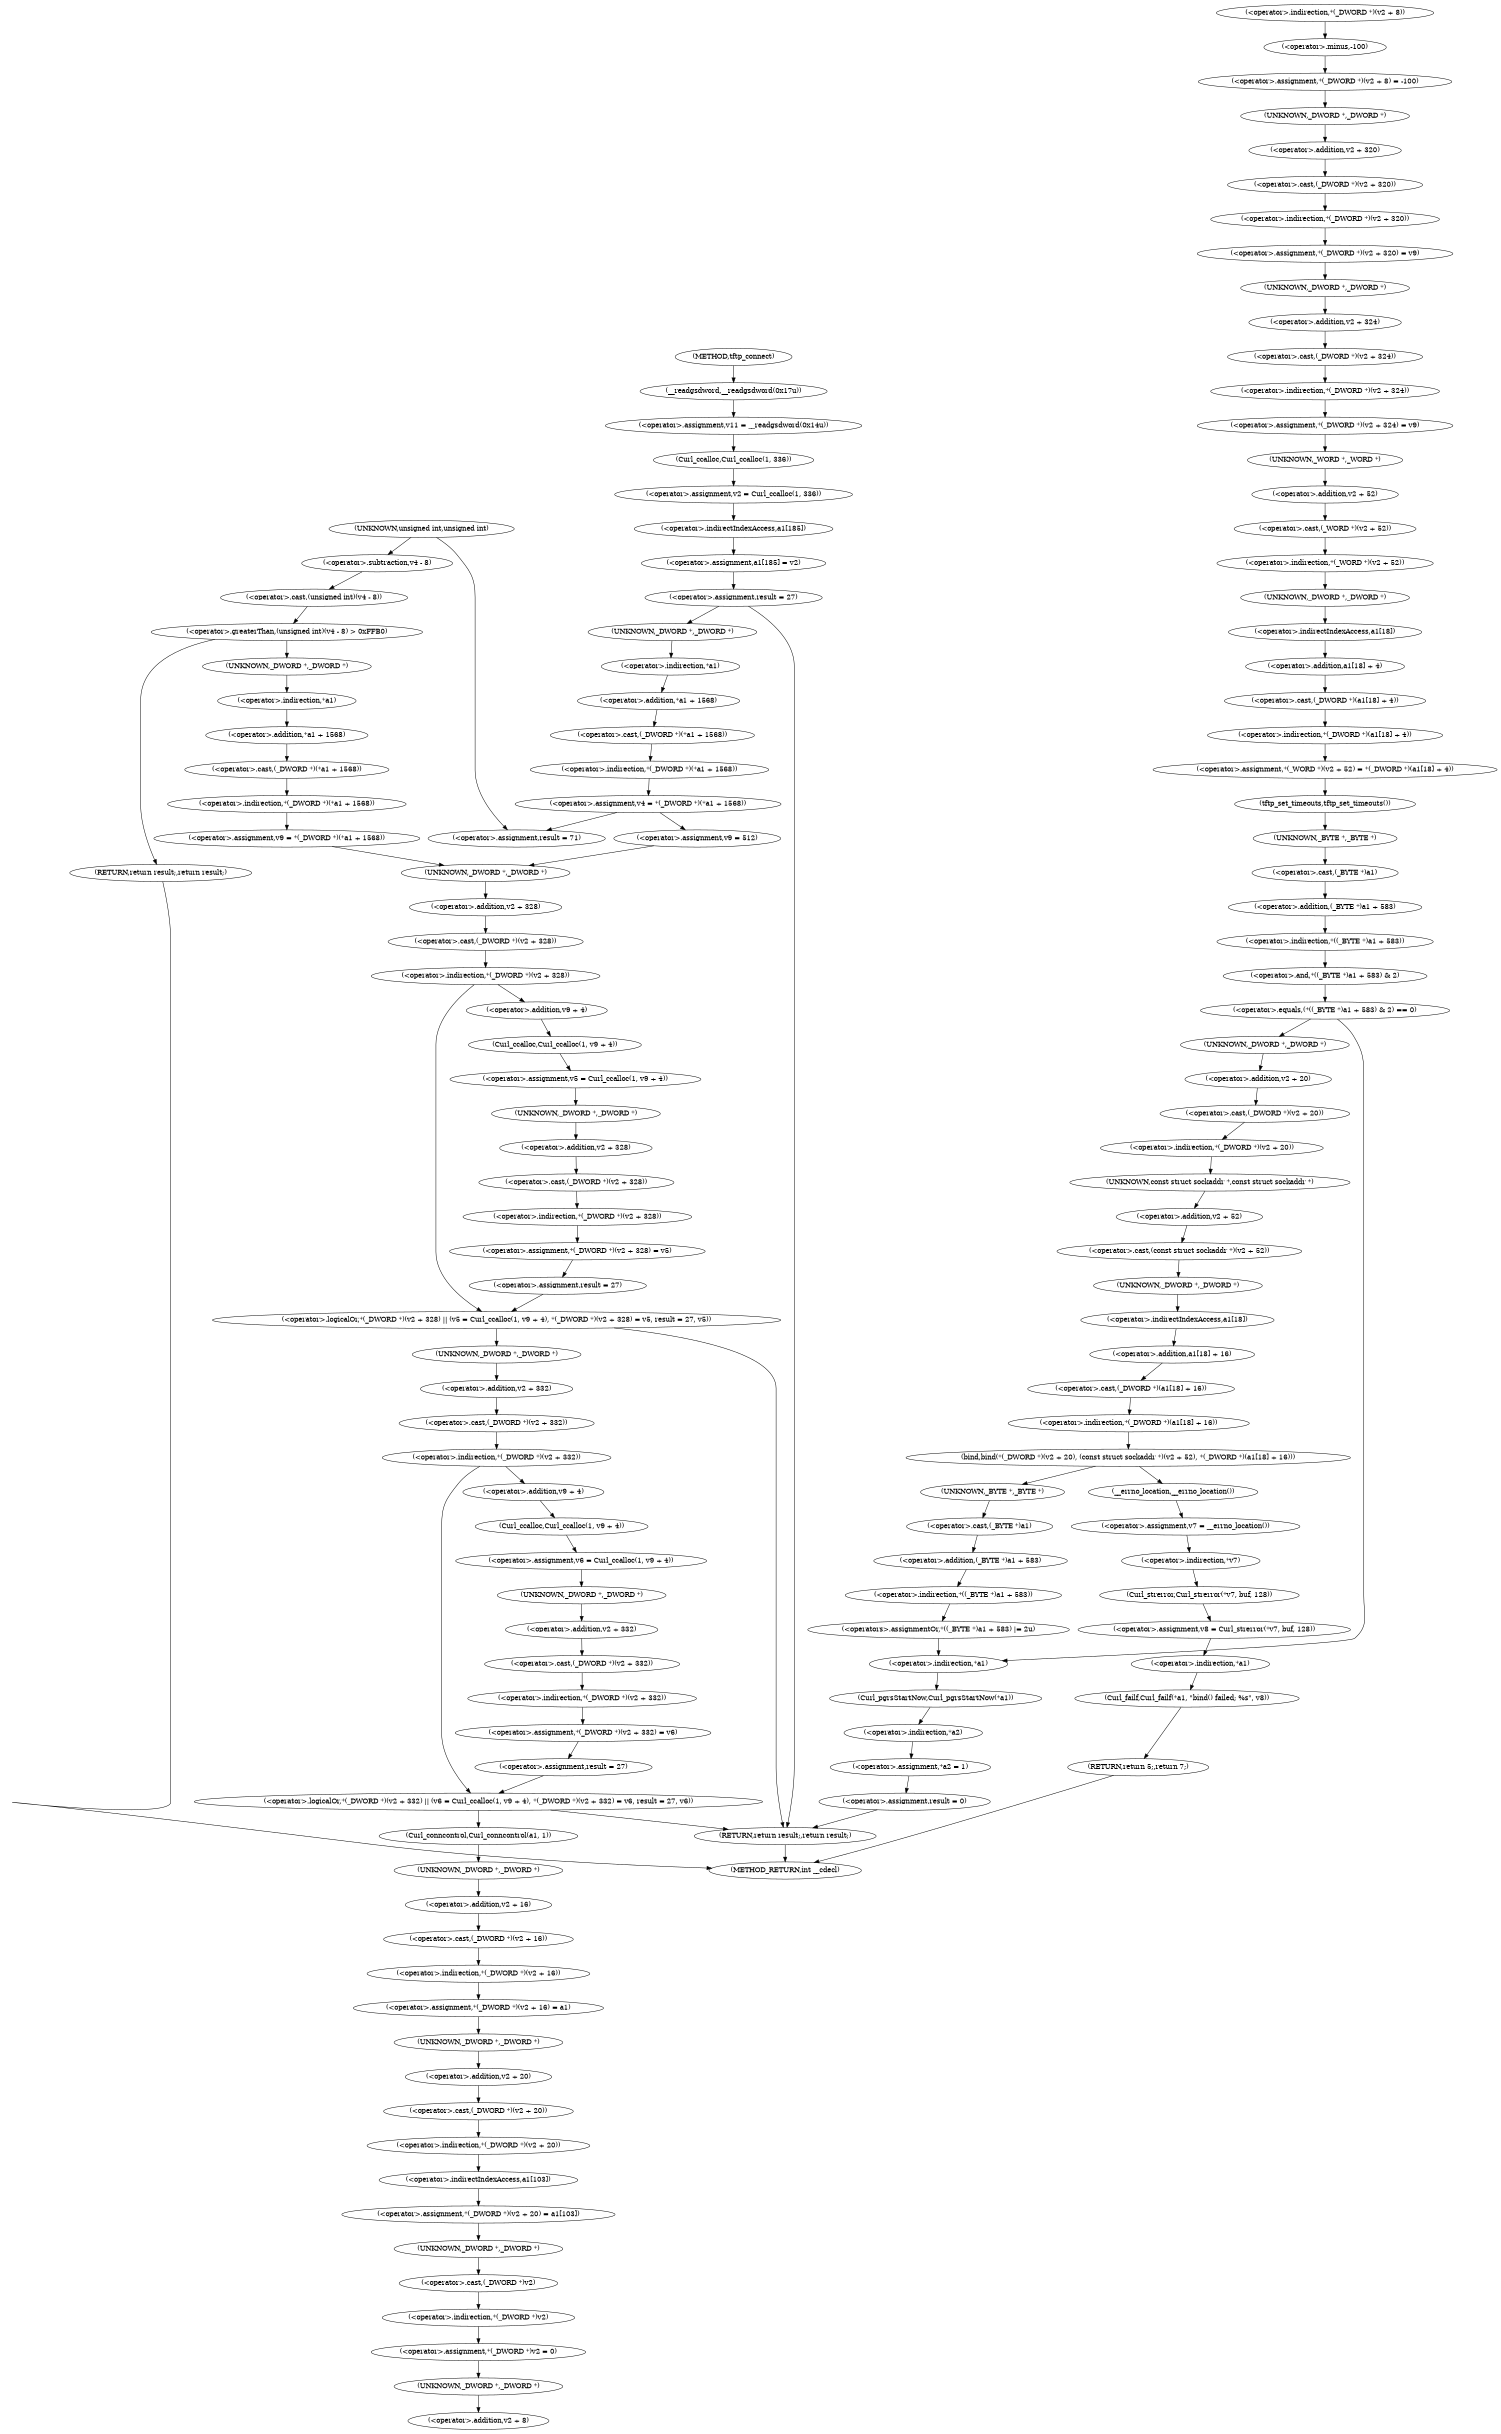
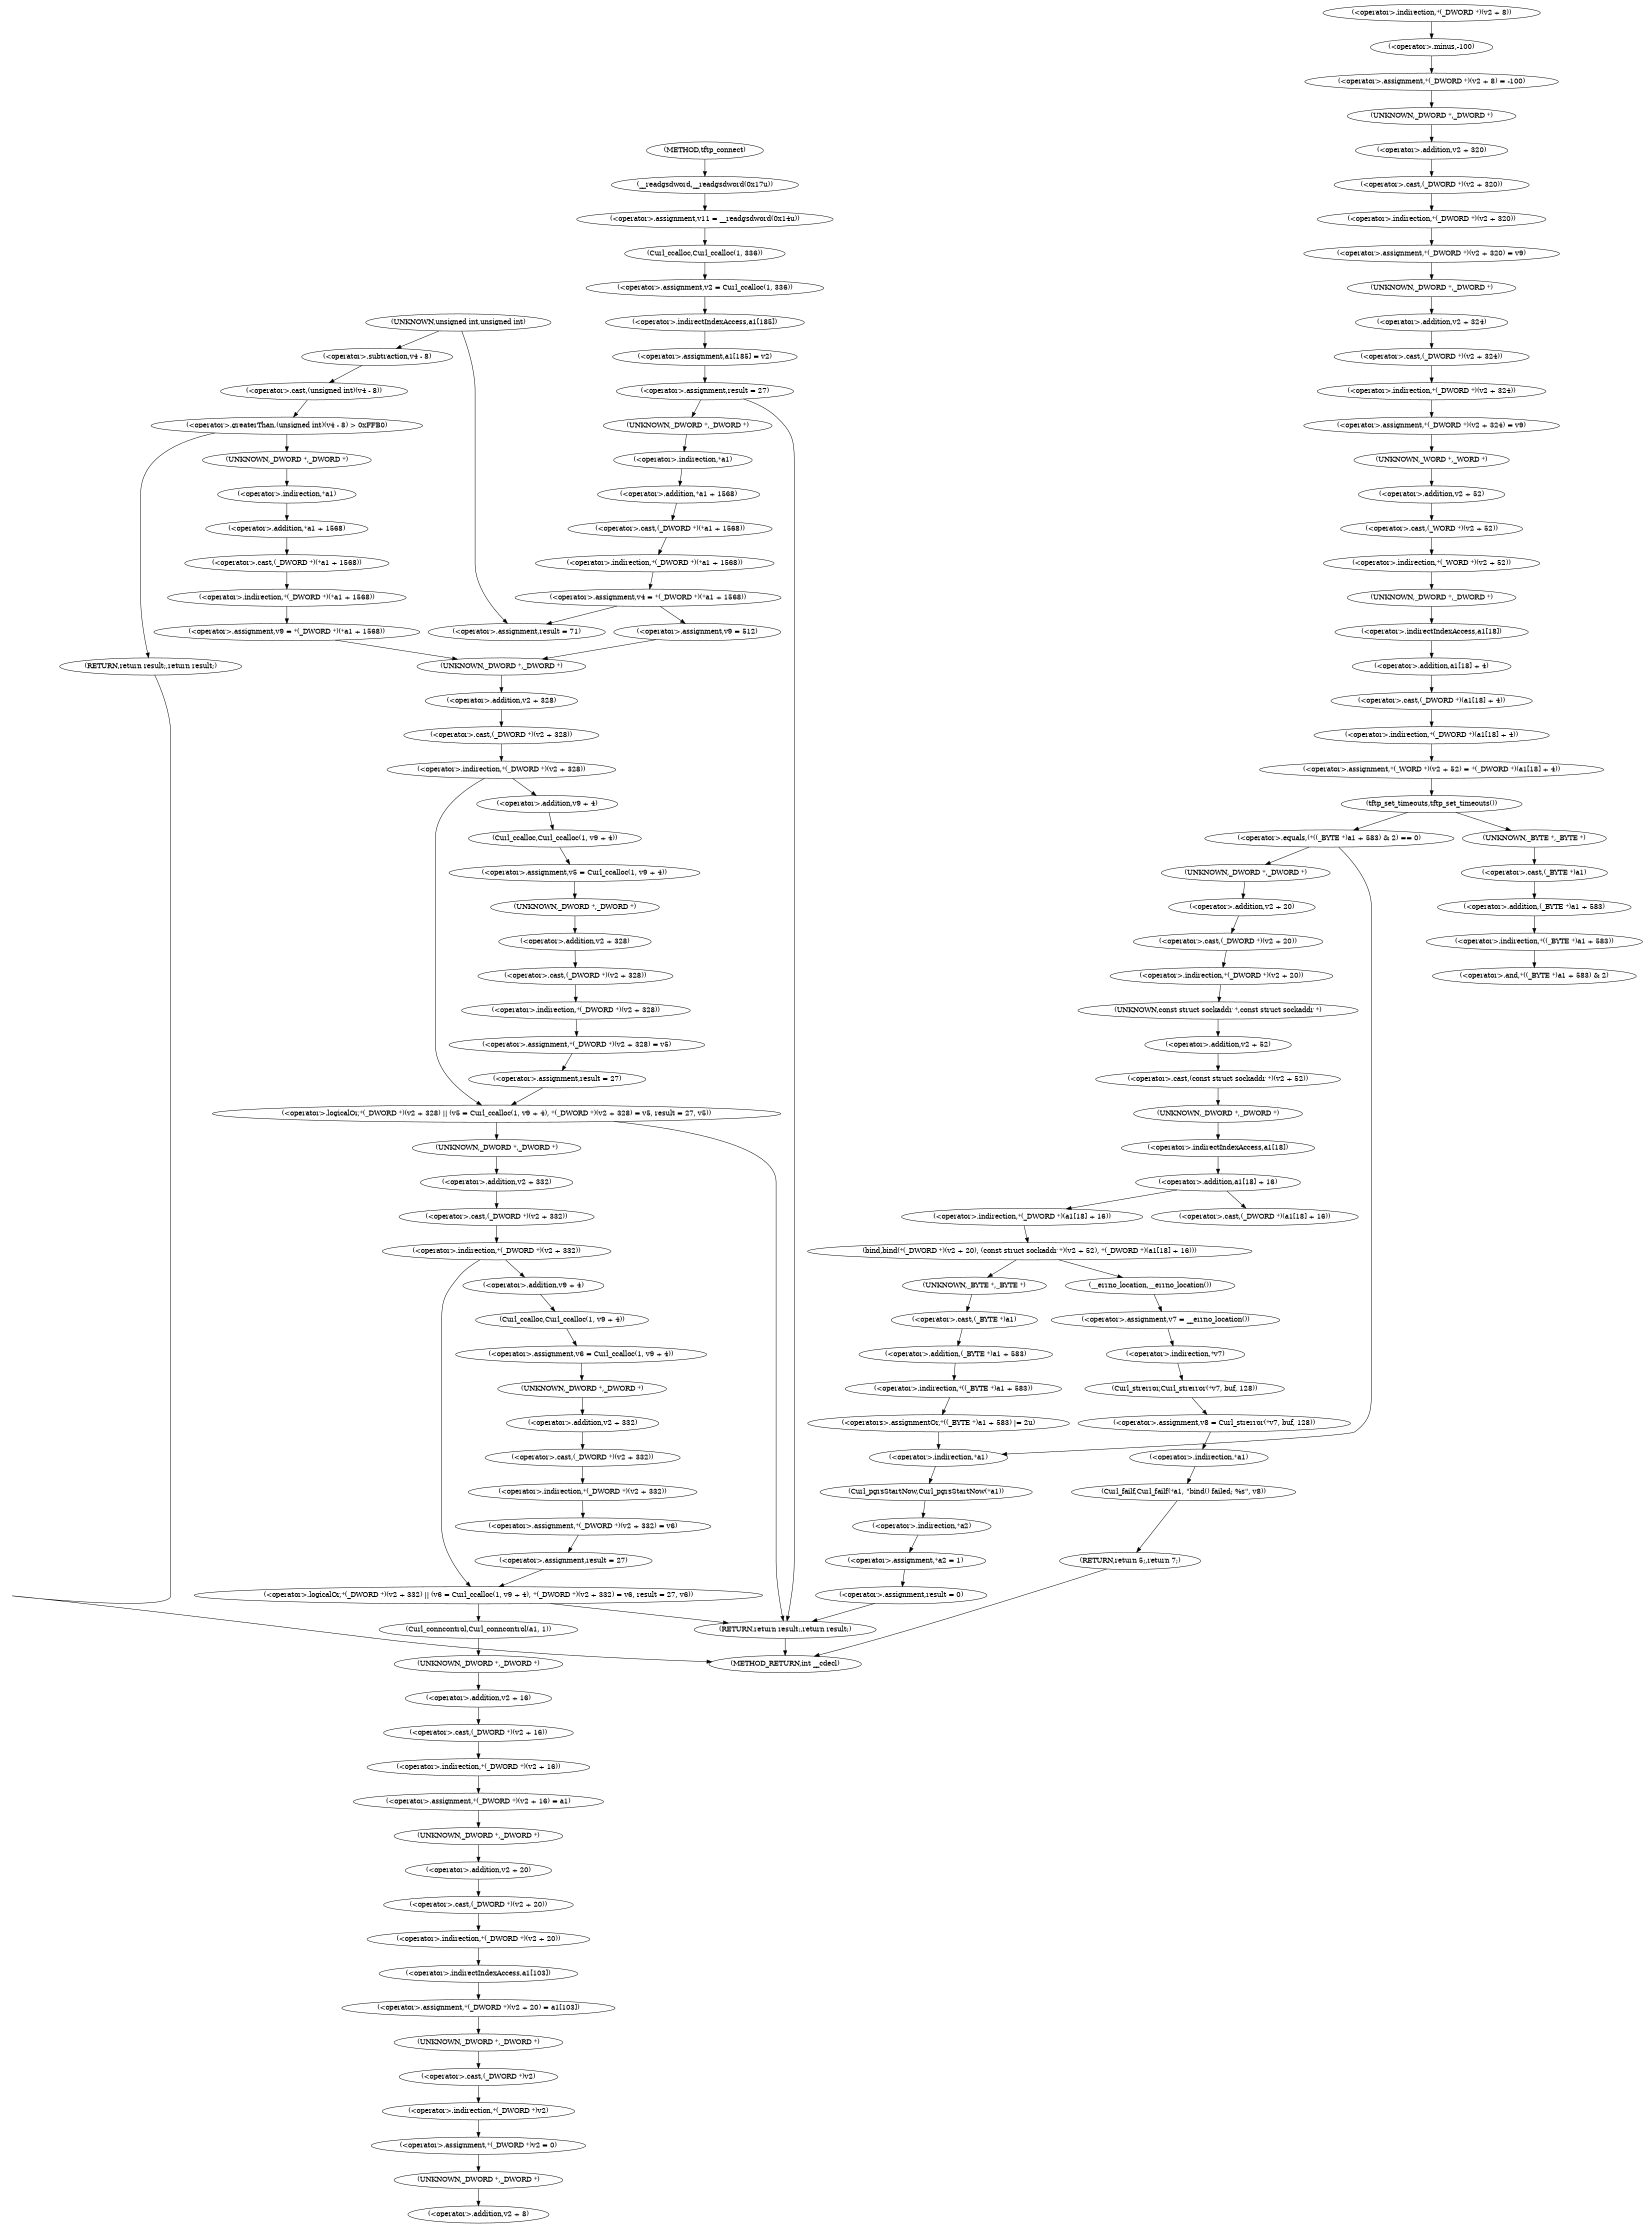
edge "(<operator>.and,*((_BYTE *)a1 + 583) & 2)" -> "(<operator>.equals,(*((_BYTE *)a1 + 583) & 2) == 0)": now "(tftp_set_timeouts,tftp_set_timeouts())" -> "(<operator>.equals,(*((_BYTE *)a1 + 583) & 2) == 0)"
edge "(<operator>.cast,(_DWORD *)(a1[18] + 16))" -> "(<operator>.indirection,*(_DWORD *)(a1[18] + 16))": now "(<operator>.addition,a1[18] + 16)" -> "(<operator>.indirection,*(_DWORD *)(a1[18] + 16))"
